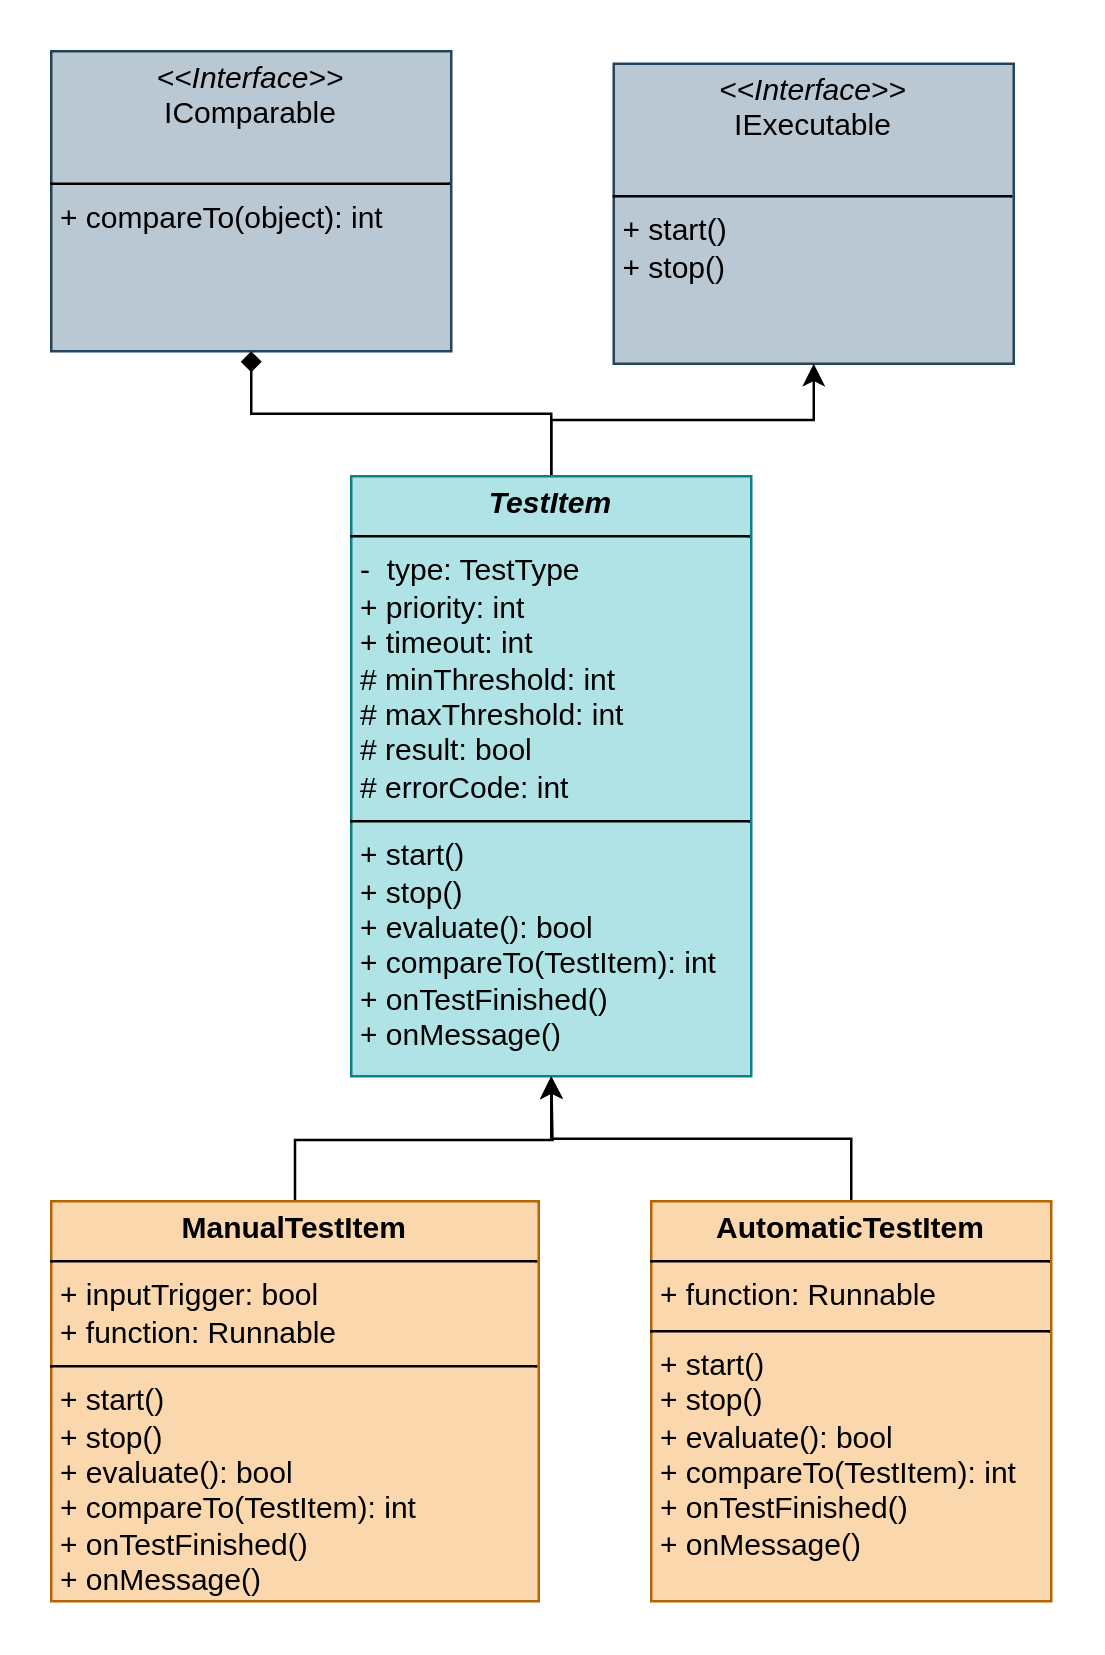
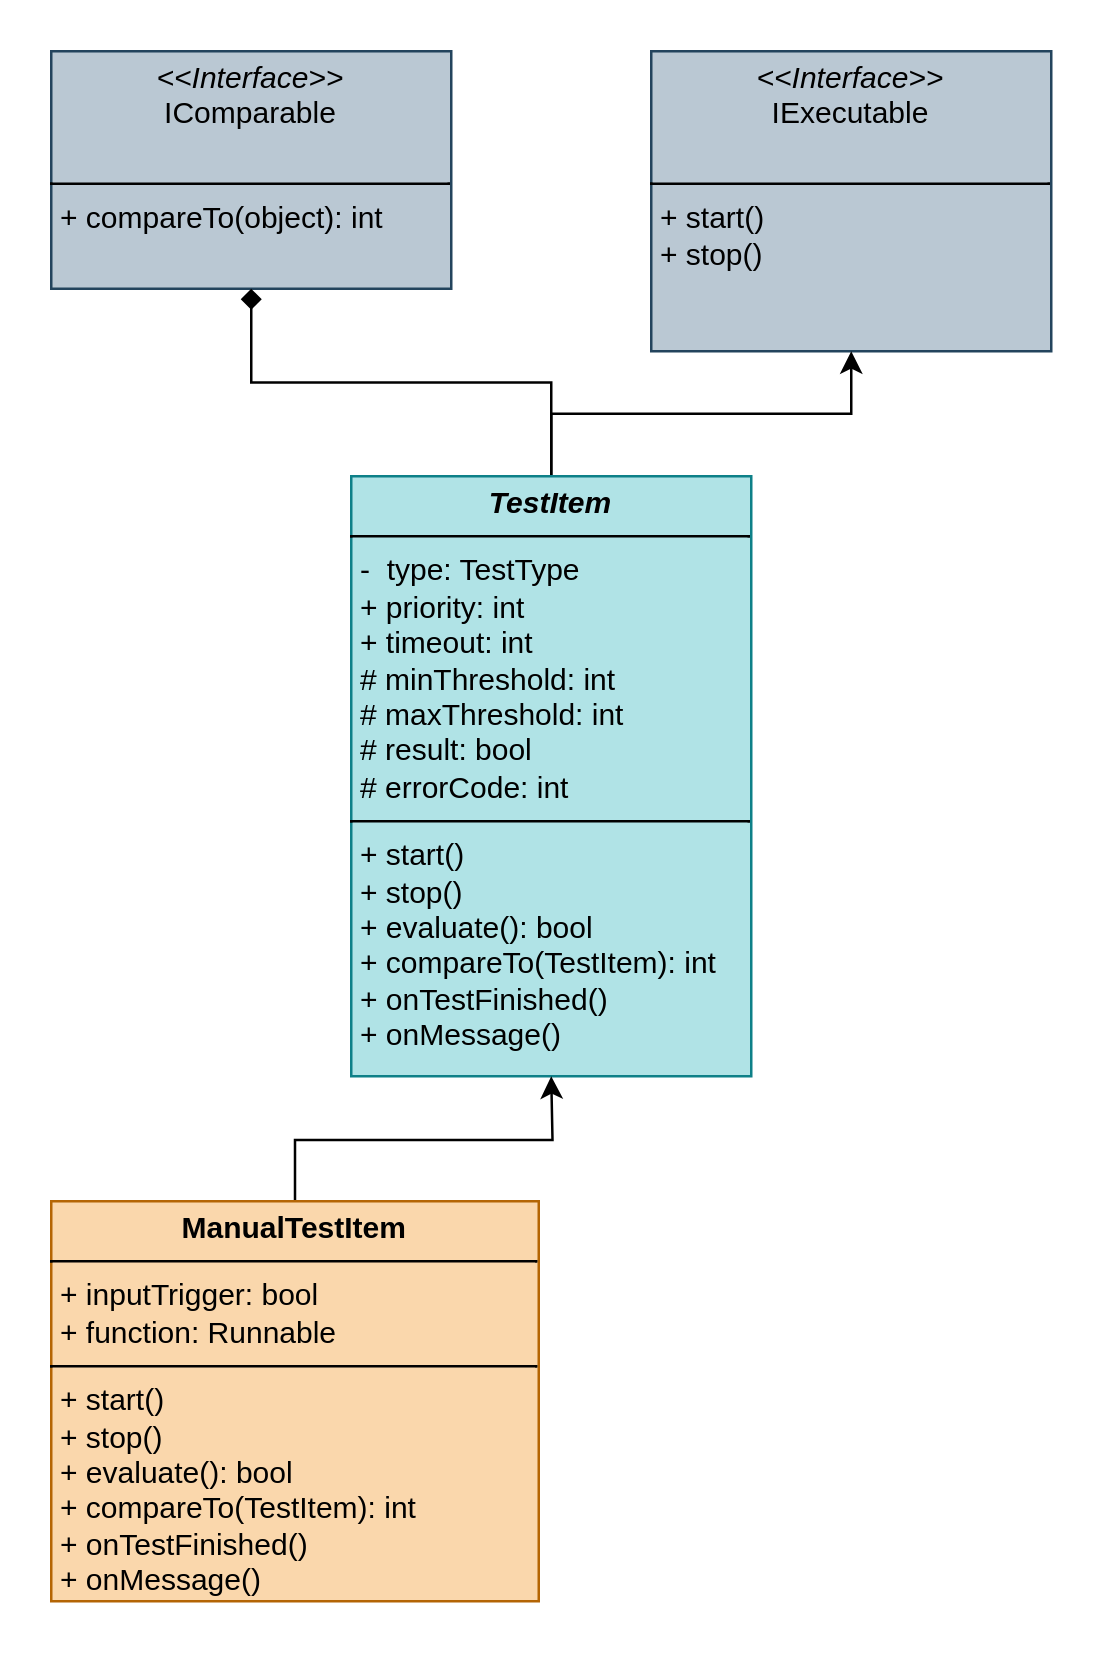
node "<<Interface>> IComparable + compareTo(object): int": size 400x300 -> 400x238
node "<<Interface>> IExecutable + start() + stop()": moved (814, 214) -> (851, 201)
edge "AutomaticTestItem + function: Runnable + start() + stop() + evaluate(): bool + compareTo(TestItem): int + onTestFinished() + onMessage()" -> "TestItem - type: TestType + priority: int + timeout: int # minThreshold: int # maxThreshold: int # result: bool # errorCode: int + start() + stop() + evaluate(): bool + compareTo(TestItem): int + onTestFinished() + onMessage()": removed
node "AutomaticTestItem + function: Runnable + start() + stop() + evaluate(): bool + compareTo(TestItem): int + onTestFinished() + onMessage()": removed
